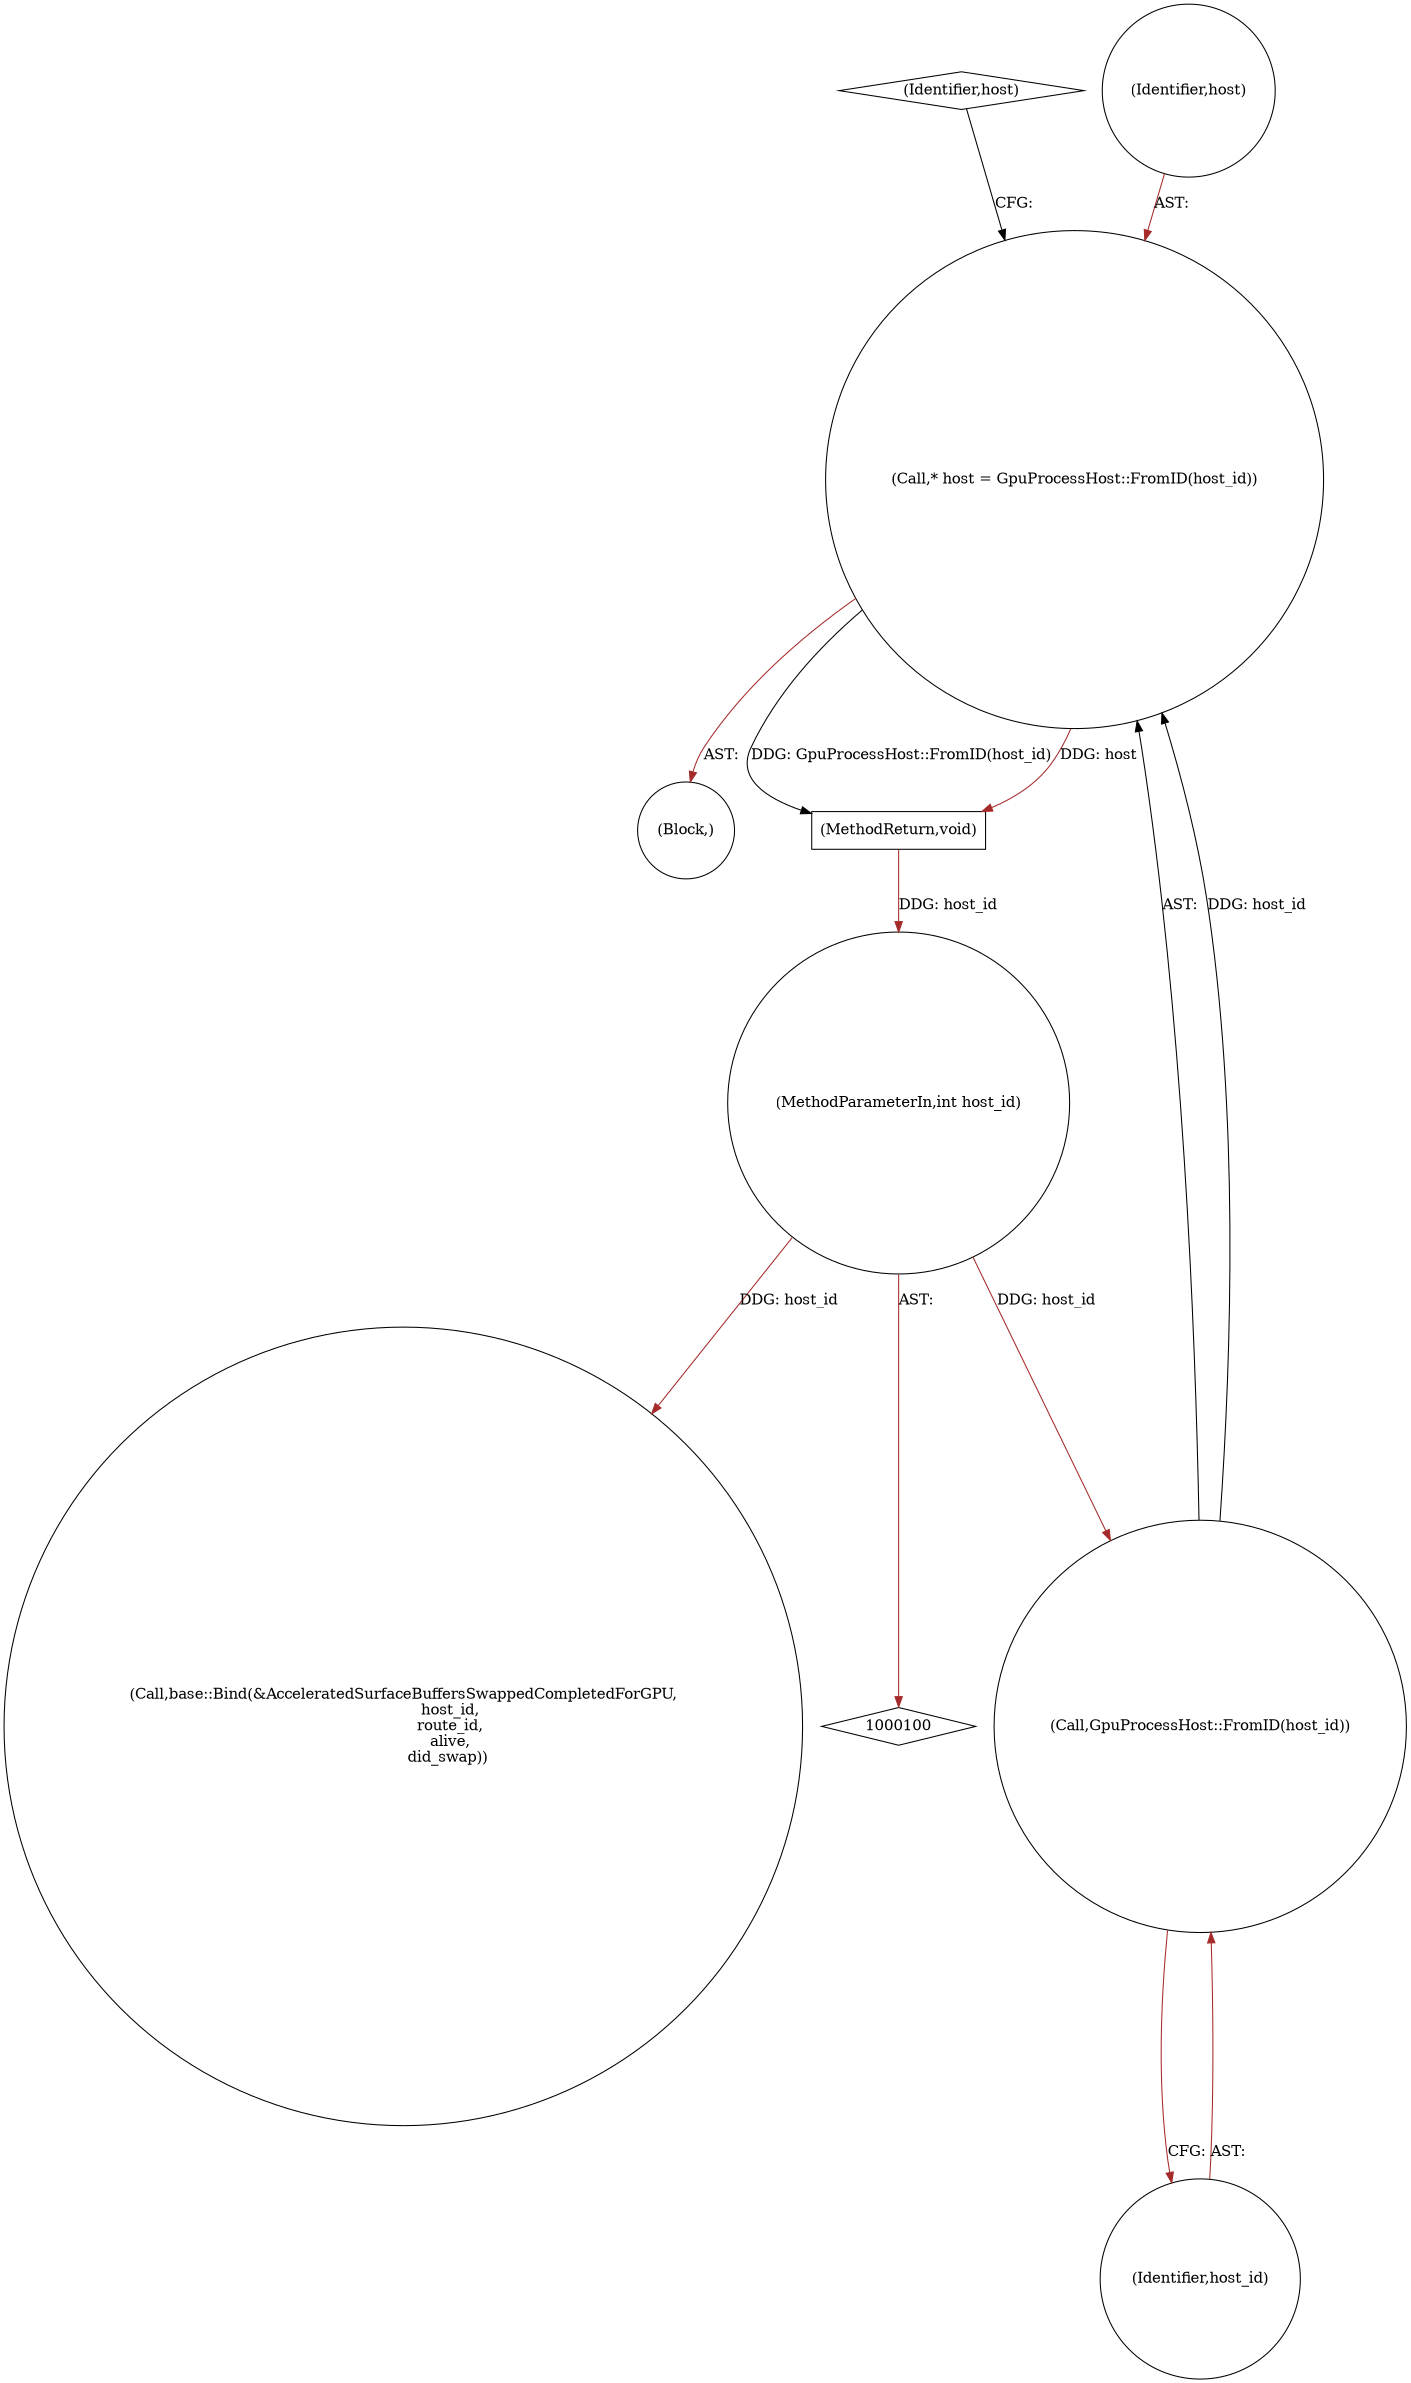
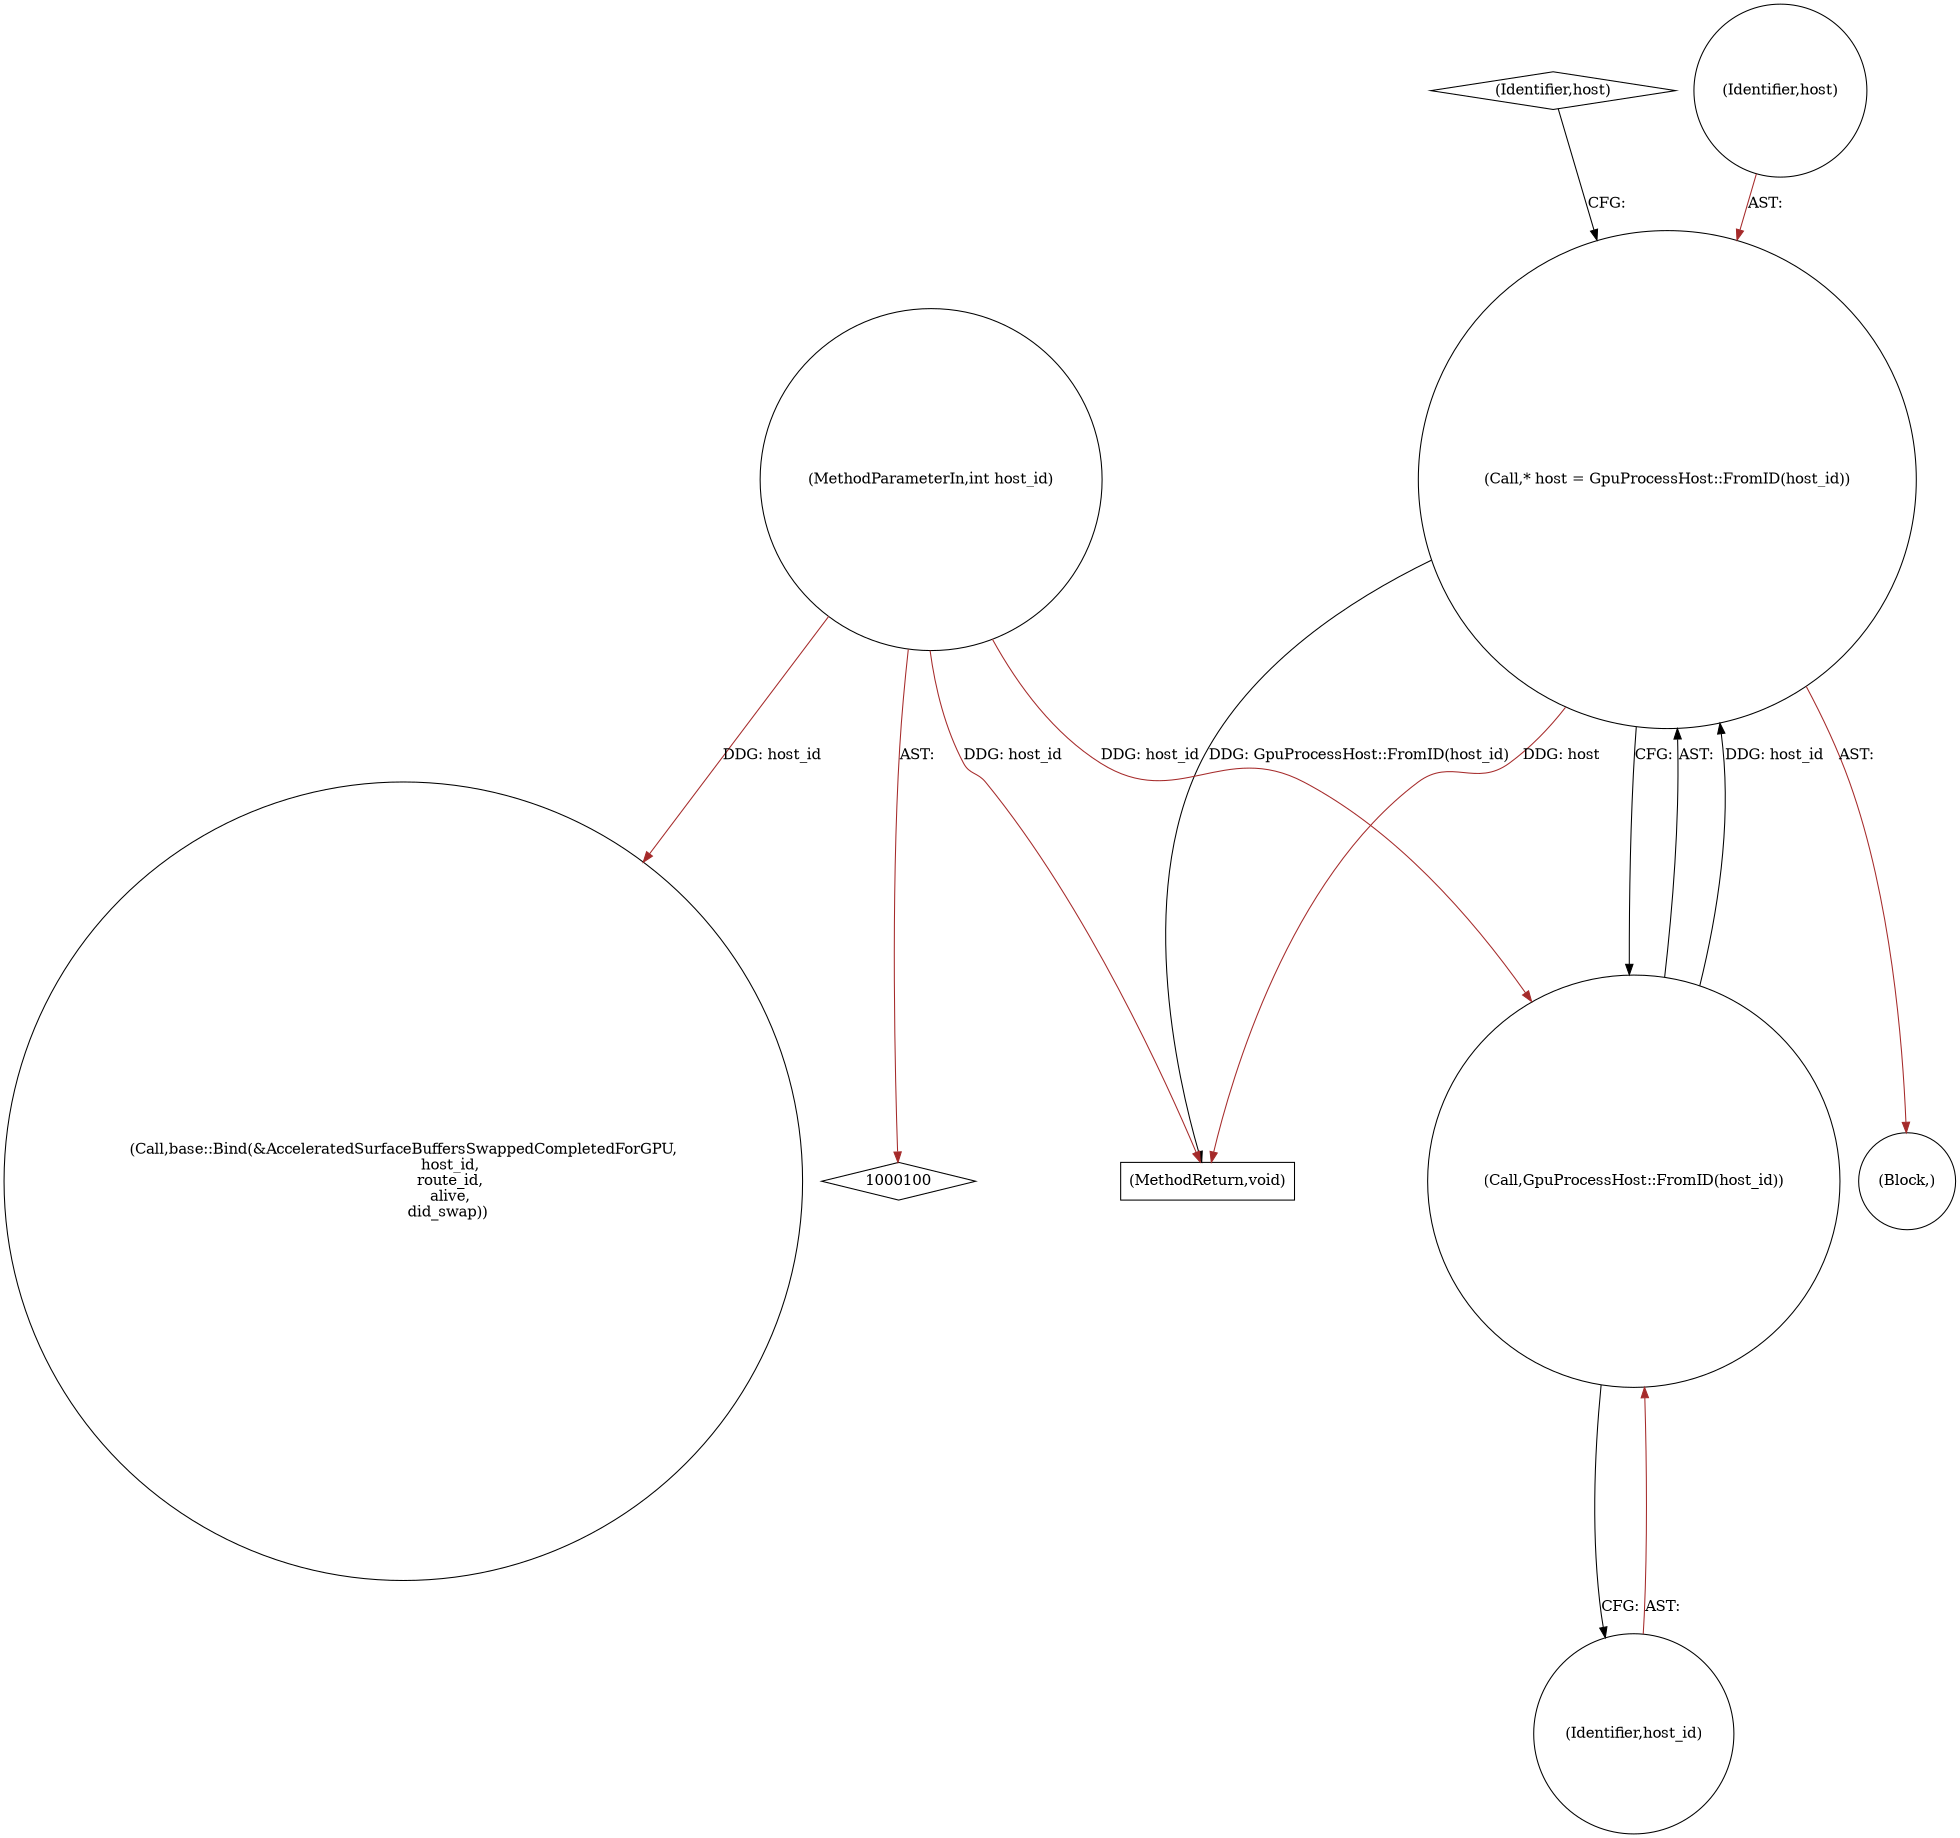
edge "(Call,* host = GpuProcessHost::FromID(host_id))" -> "(Call,GpuProcessHost::FromID(host_id))": added, label "CFG:"
edge "(MethodReturn,void)" -> "(MethodParameterIn,int host_id)": reversed
edge "(Call,GpuProcessHost::FromID(host_id))" -> "(Identifier,host_id)": color brown -> black
